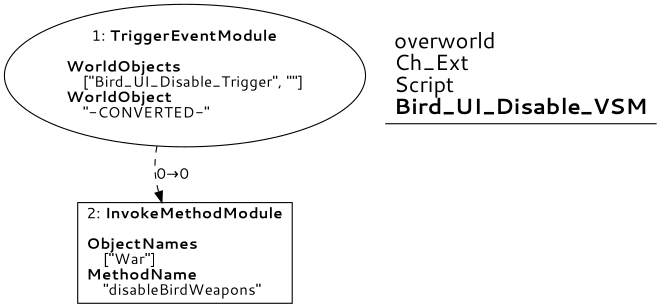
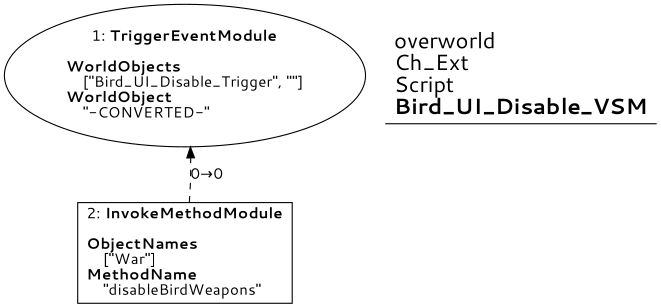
edge "1:" -> "2:": reversed
